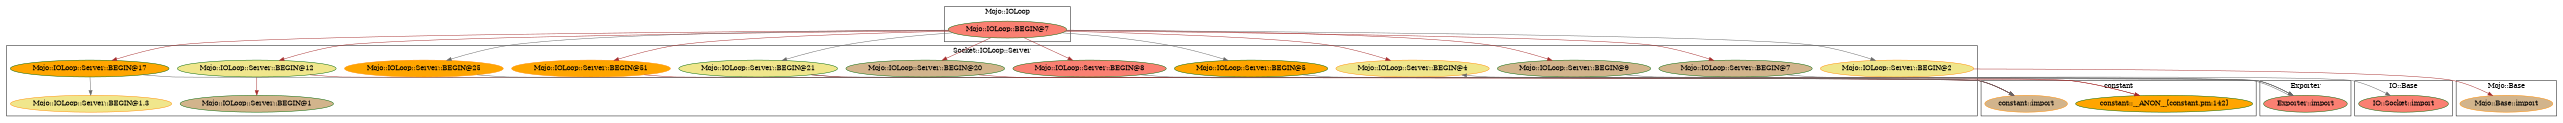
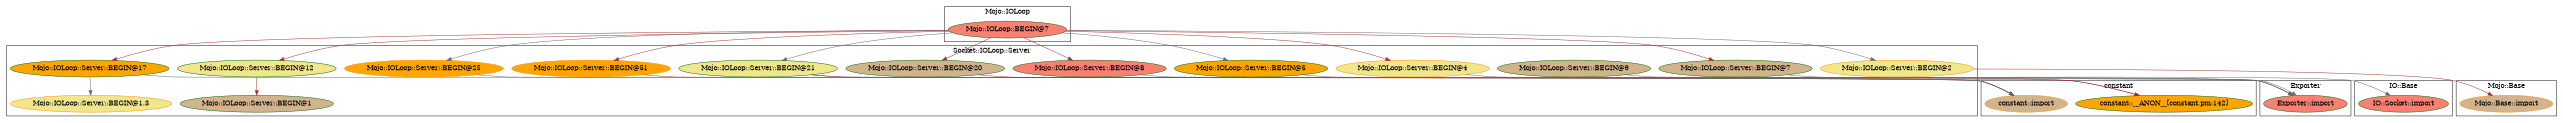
edge "Mojo::IOLoop::BEGIN@7" -> "Mojo::IOLoop::Server::BEGIN@9": removed
edge "Mojo::IOLoop::Server::BEGIN@12" -> "constant::import": removed
edge "Exporter::import" -> "Mojo::IOLoop::Server::BEGIN@4": reversed
